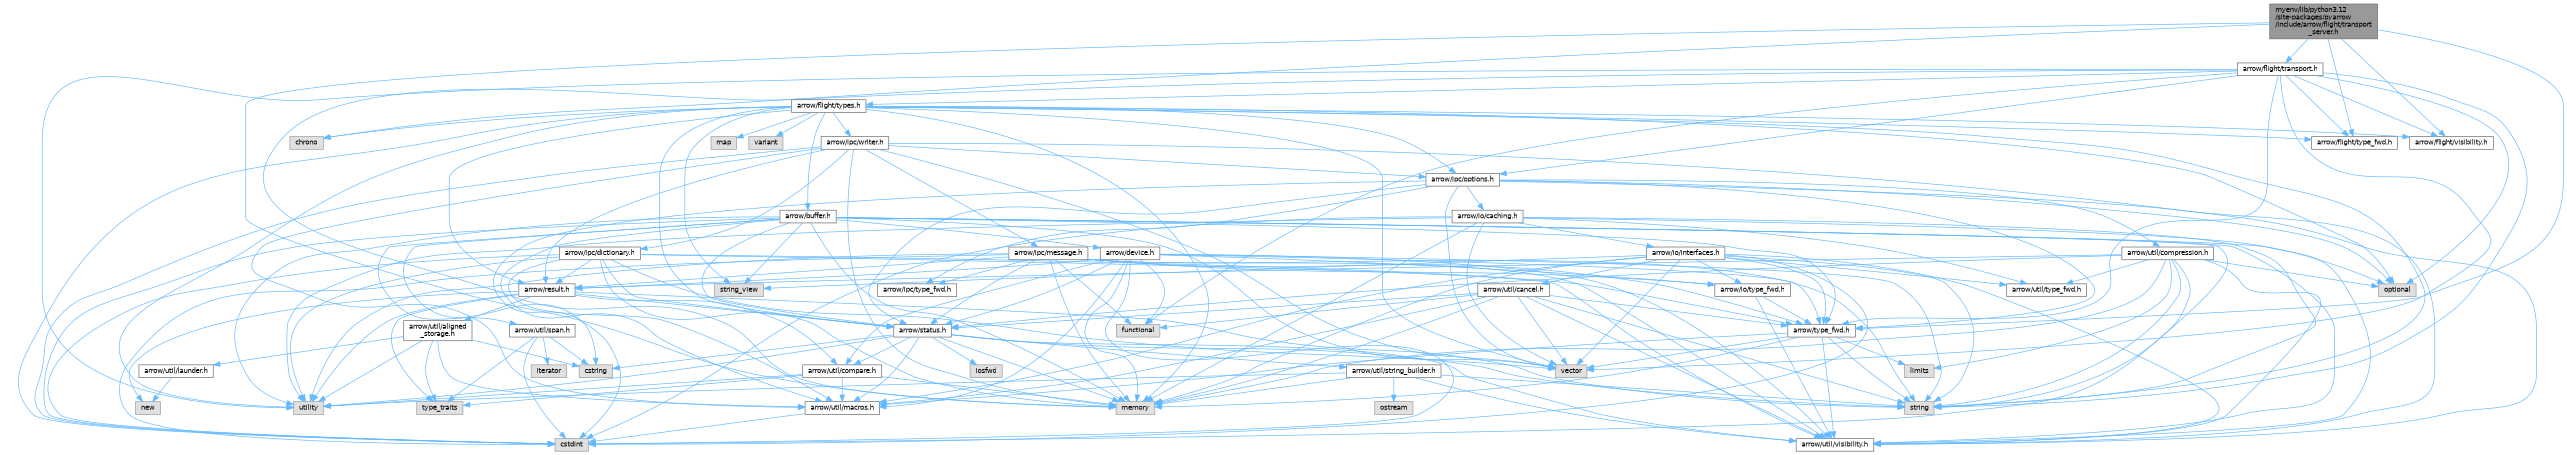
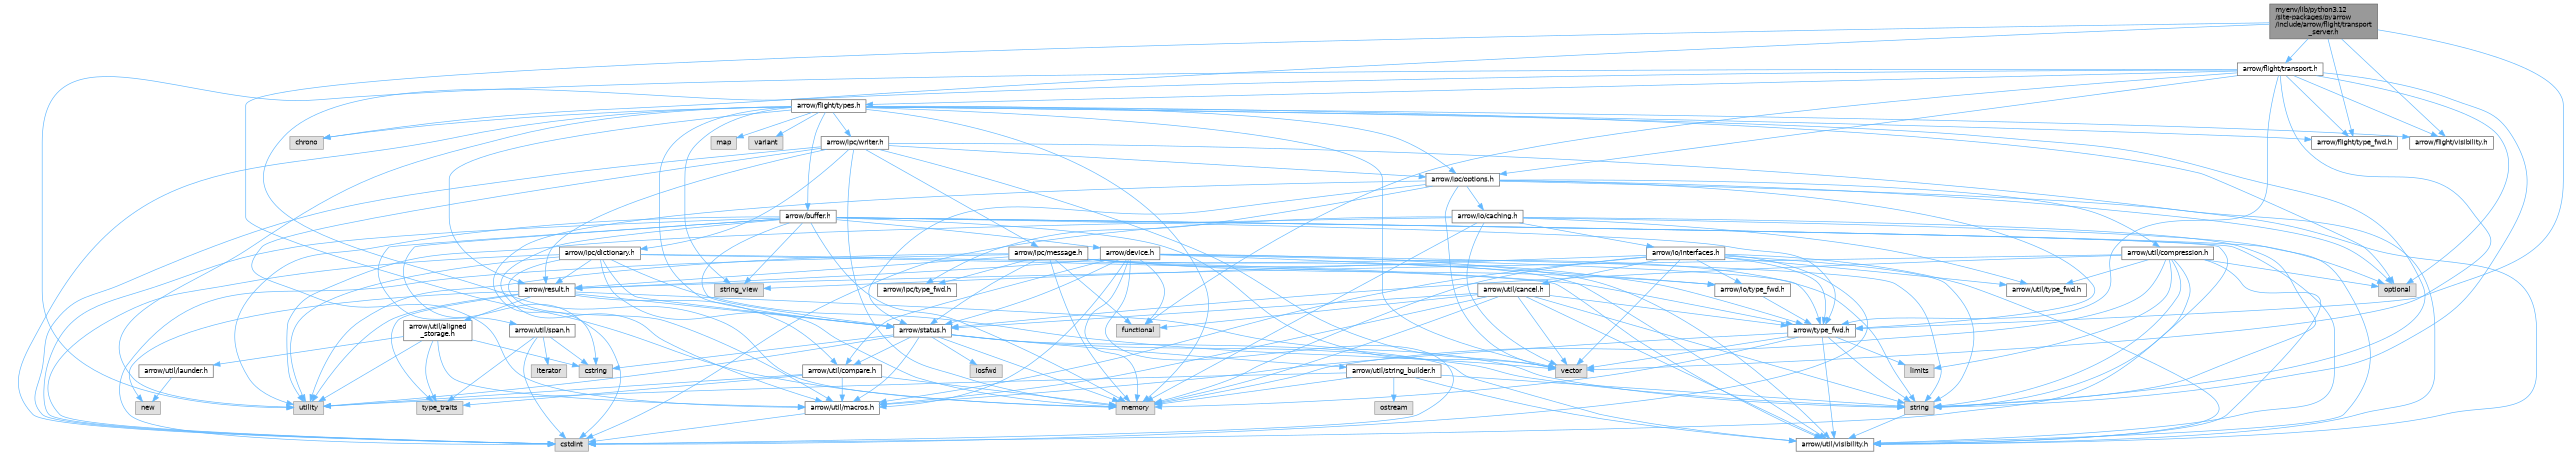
edge "arrow/io/type_fwd.h" -> "arrow/util/visibility.h": now "string" -> "arrow/util/visibility.h"
